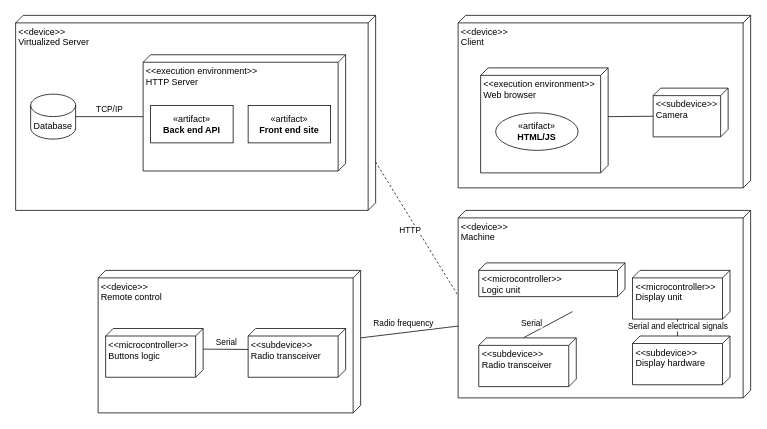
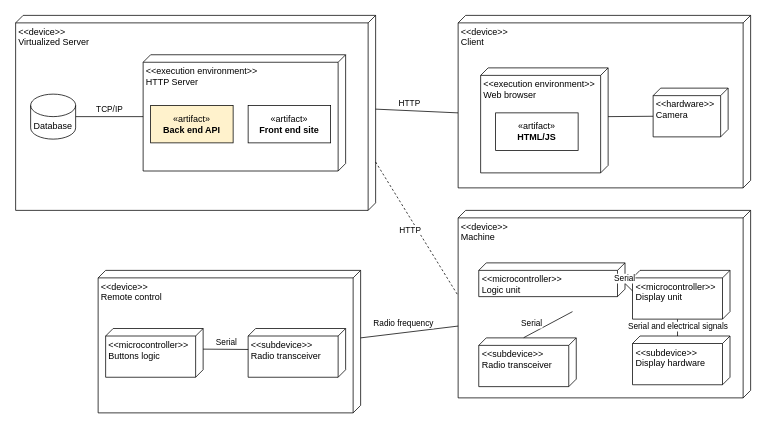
edge "<<device>> Client" -- "<<device>> Virtualized Server": added, label "HTTP"
node "<<subdevice>> Camera": label "<<subdevice>> Camera" -> "<<hardware>> Camera"
node "«artifact» Back end API": fillcolor #ffffff -> #fff2cc
node "«artifact» HTML/JS": shape ellipse -> rectangle
edge "<<microcontroller>> Logic unit" -- "<<microcontroller>> Display unit": added, label "Serial"
